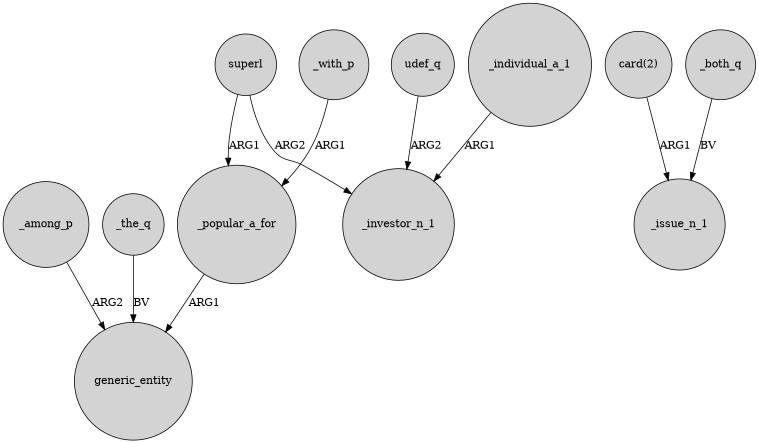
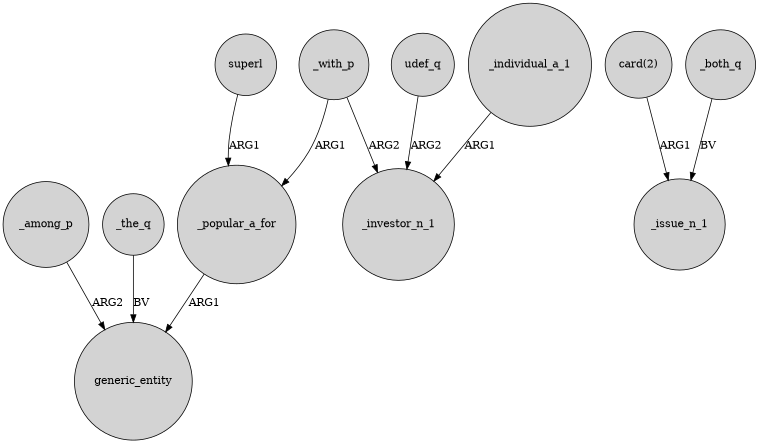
edge "superl" -> "_investor_n_1": now "_with_p" -> "_investor_n_1"
